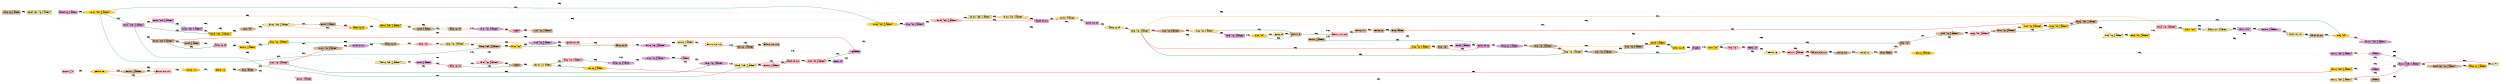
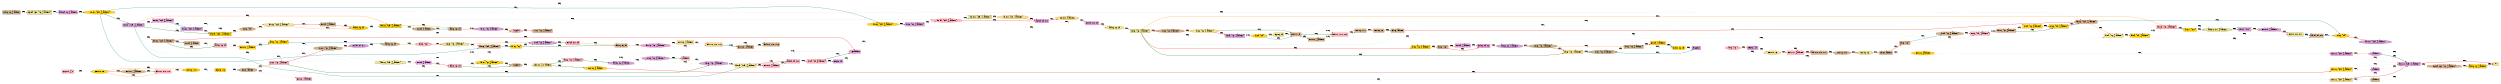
edge "stp x29 , x30 , [ sp , # address ]" -> "add x29 , sp , # address": added, label "CFG"
node "mul x10 , x10 , x11": label "mul x10 , x10 , x11" -> "cbz x10 , x10 , x11"
edge "mul x8 , x9 , x8" -> "mov w12 , # address": now "cset w11 , le" -> "mov w12 , # address"
node "str x0 , [ sp ]": removed
node "ldr x1 , [ sp , # address ]": fillcolor lightpink -> gold
